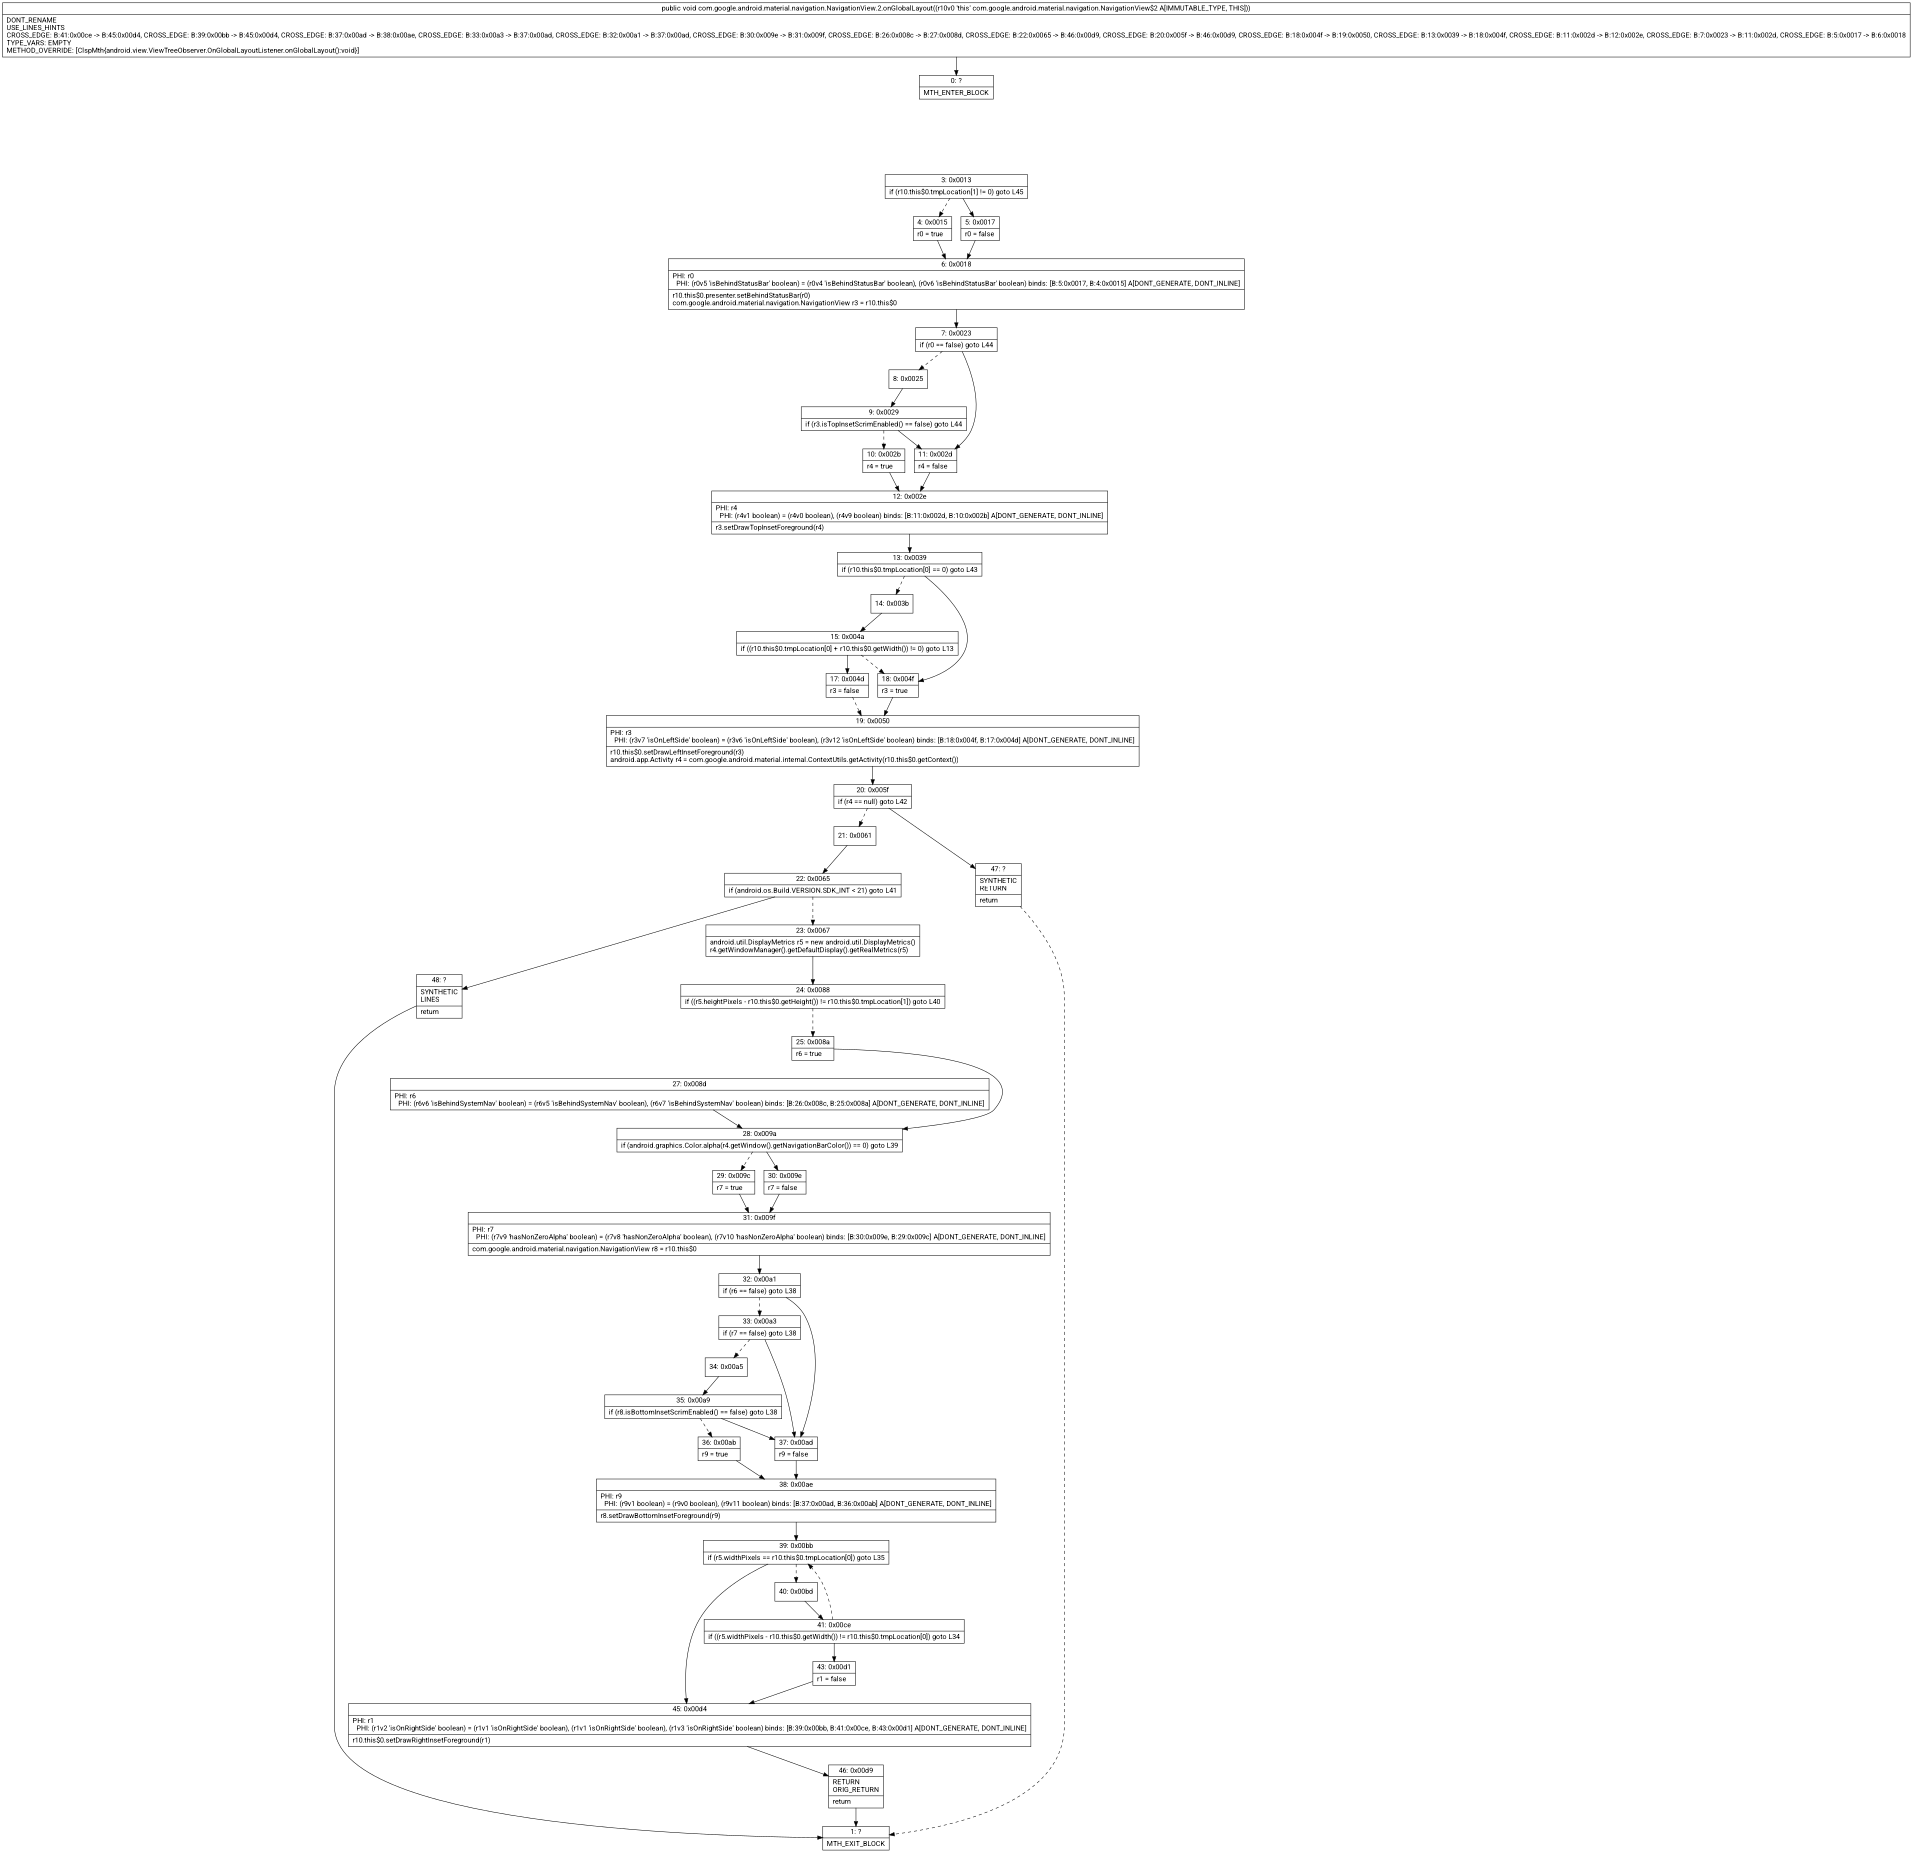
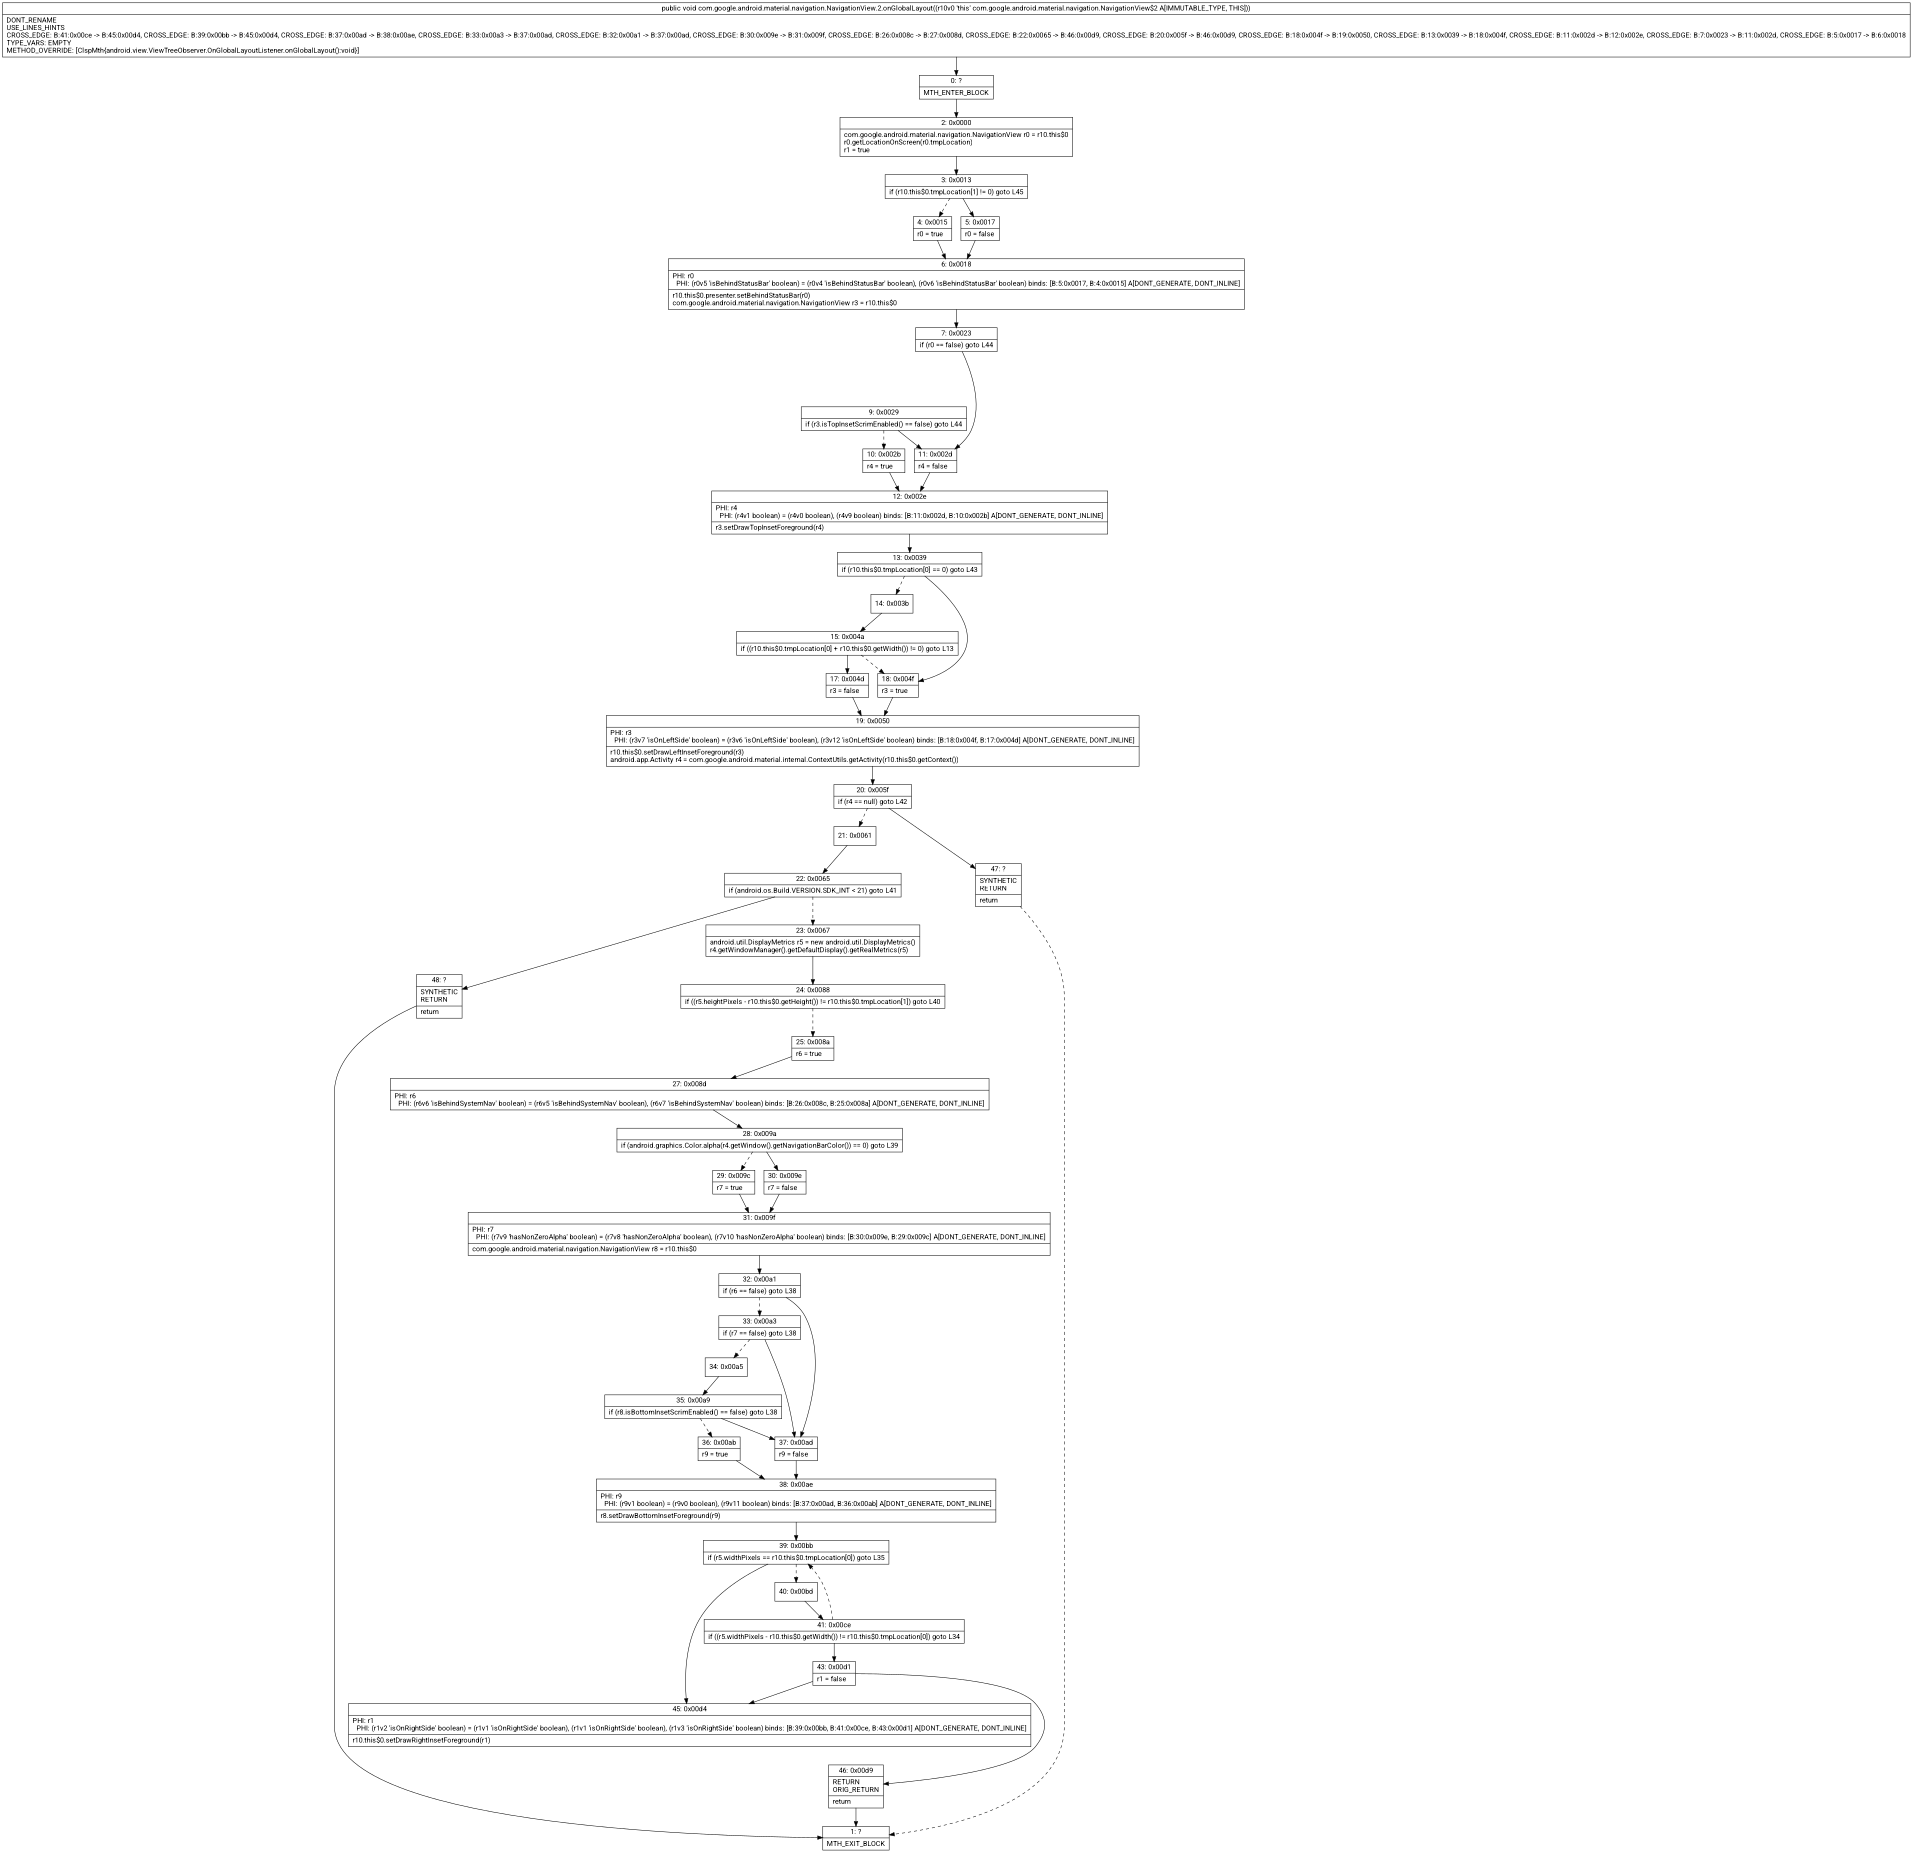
node "2: 0x0000": added
node "8: 0x0025": removed
edge "17: 0x004d" -> "19: 0x0050": style dashed -> solid
node "48: ?": text "LINES" -> "RETURN"
edge "25: 0x008a" -> "28: 0x009a": now "25: 0x008a" -> "27: 0x008d"
edge "45: 0x00d4" -> "46: 0x00d9": now "43: 0x00d1" -> "46: 0x00d9"
